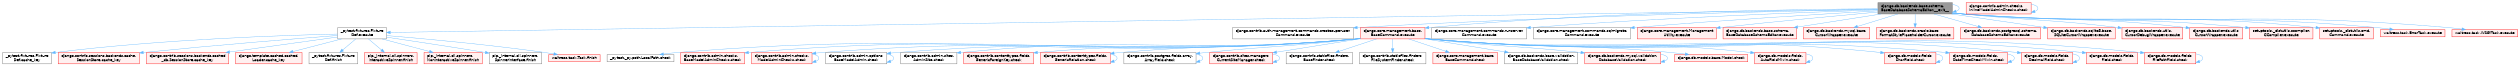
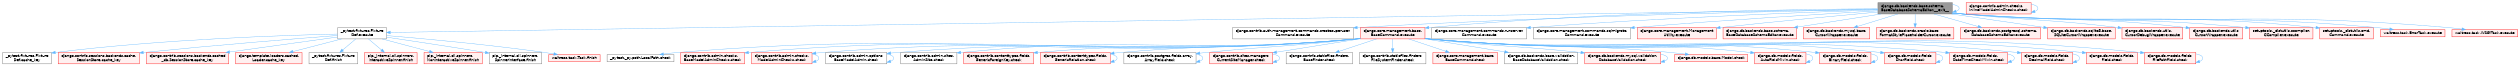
node "django.template.cached.cached. Loader.cache_key": label "django.template.cached.cached. Loader.cache_key" -> "django.template.loaders.cached. Loader.cache_key"
node "django.db.models.fields. BinaryField.check": added
